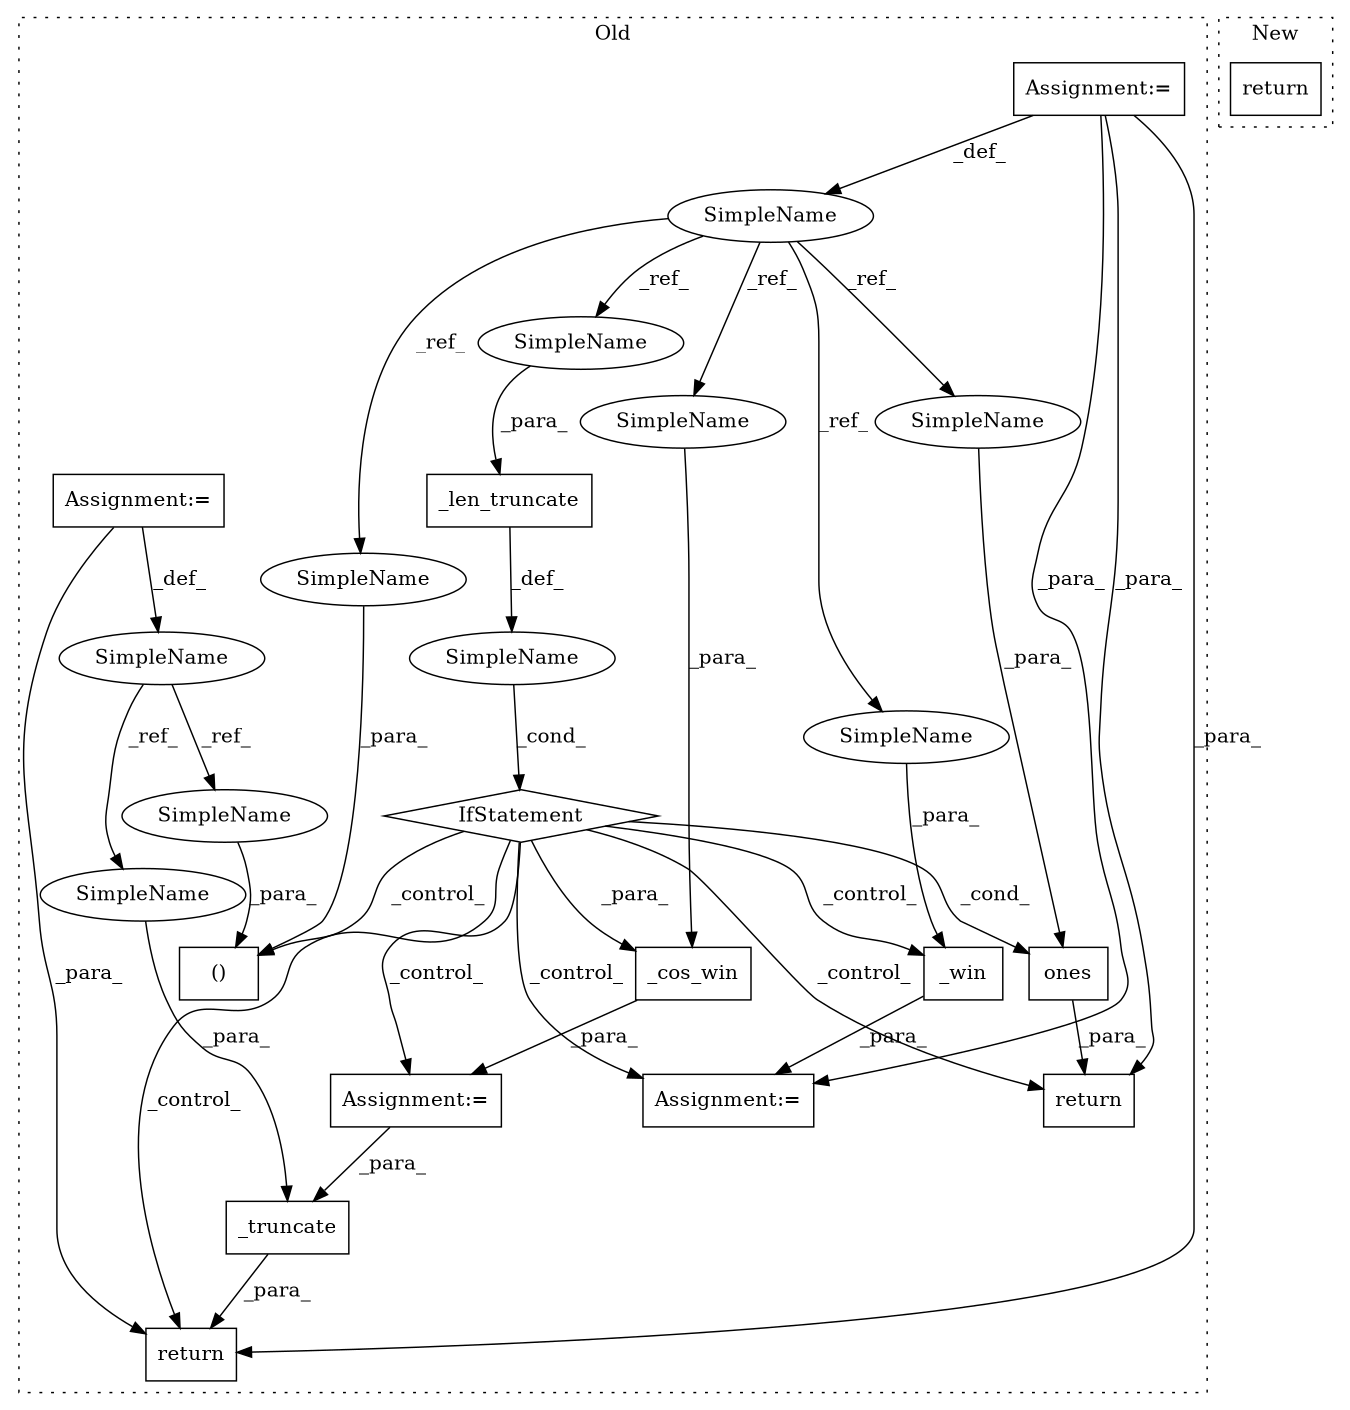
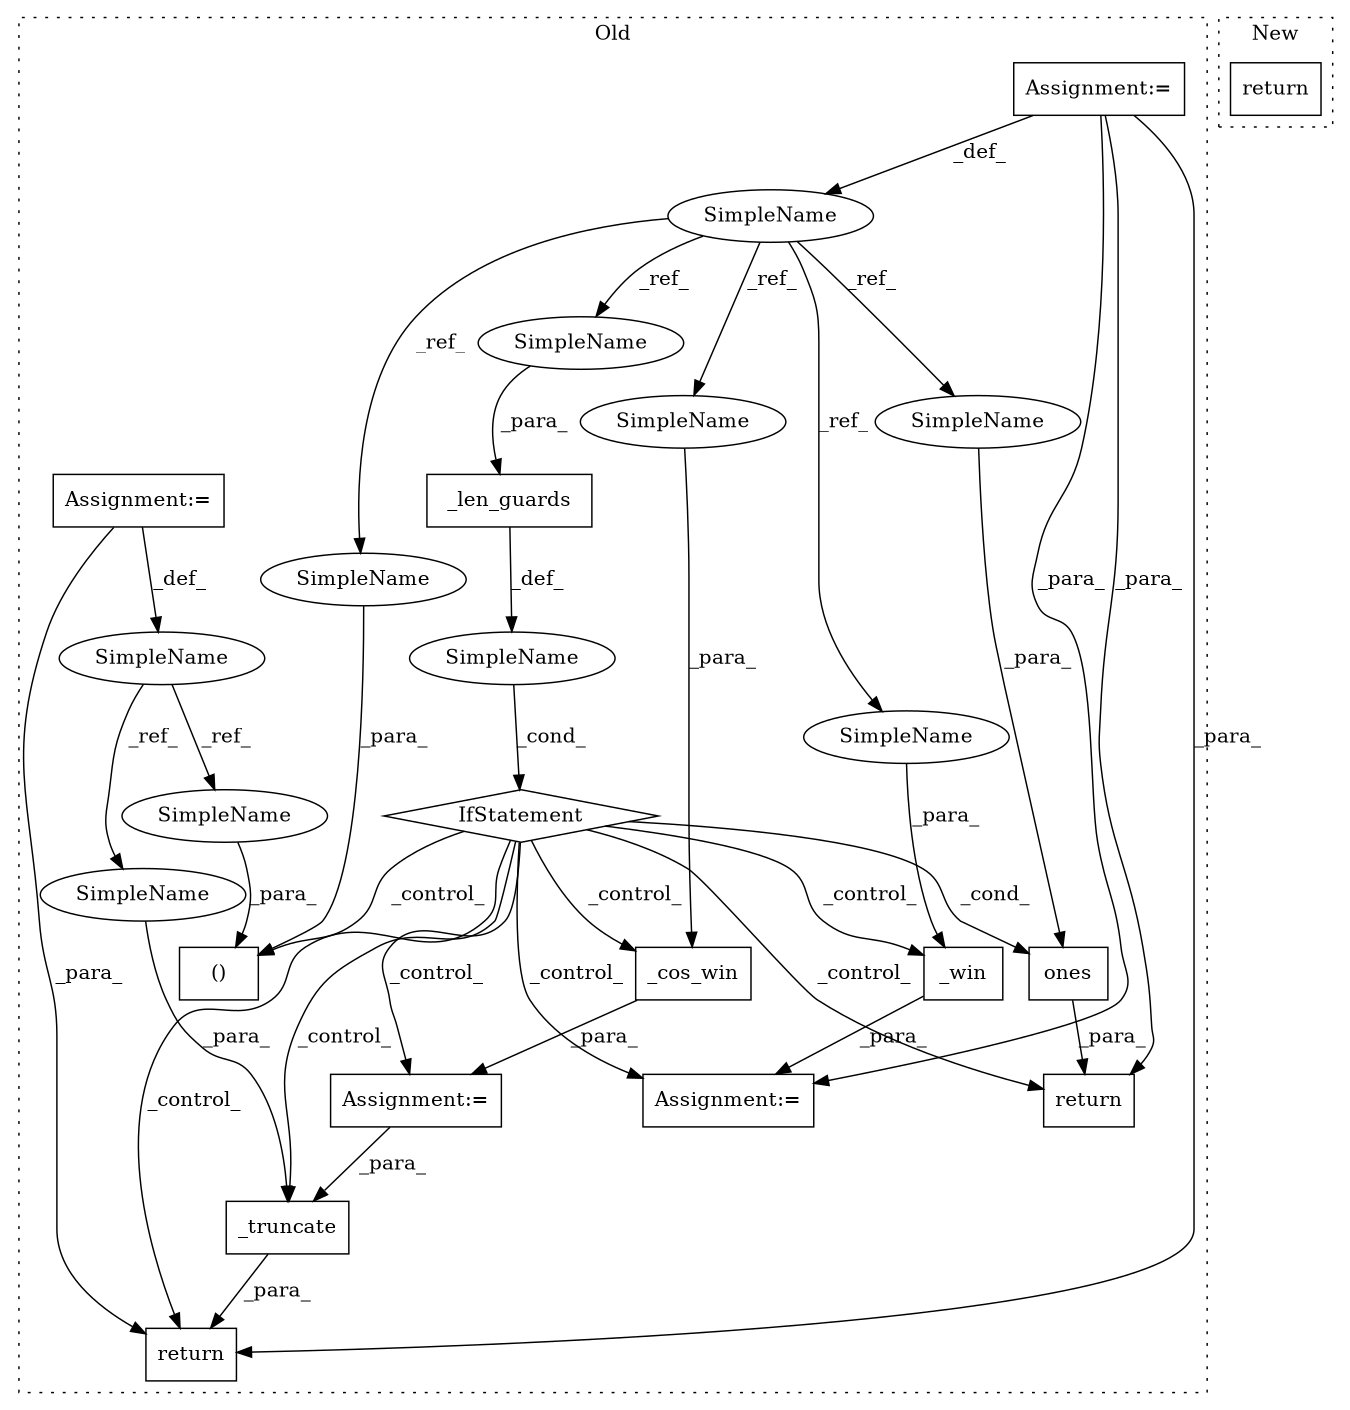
node "_len_truncate": label "_len_truncate" -> "_len_guards"
edge "IfStatement" -> "_cos_win": label "_para_" -> "_control_"
edge "IfStatement" -> "_truncate": added, label "_control_"
